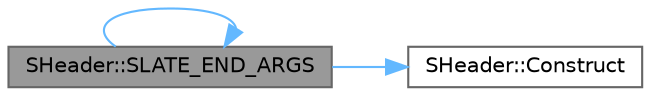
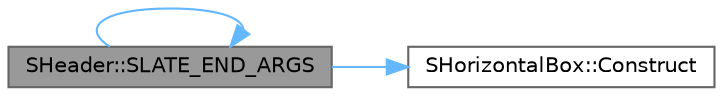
node "SHeader::Construct": label "SHeader::Construct" -> "SHorizontalBox::Construct"
